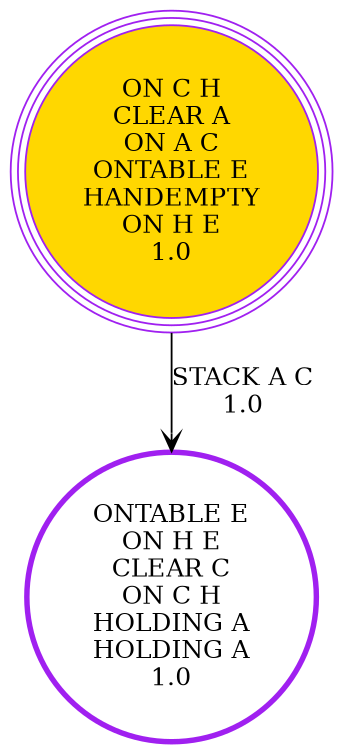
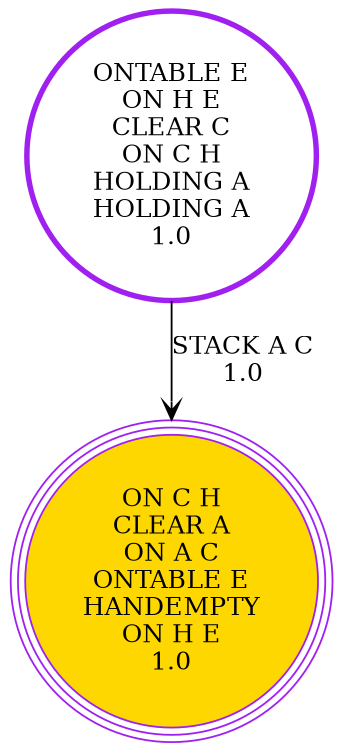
edge "ON C H CLEAR A ON A C ONTABLE E HANDEMPTY ON H E 1.0" -> "ONTABLE E ON H E CLEAR C ON C H HOLDING A HOLDING A 1.0": reversed
